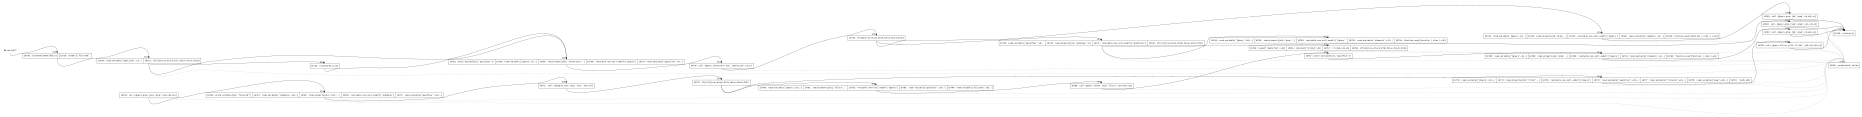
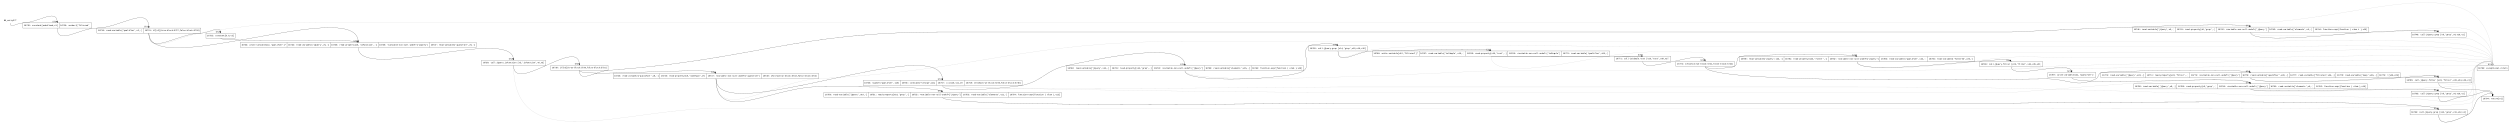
edge "16749: call-jQuery.grep [v8,'grep',v9,v10,v1]" -> "16794: return[v1]": removed
node "16760: read-variable['jQuery',v14,-]": added
